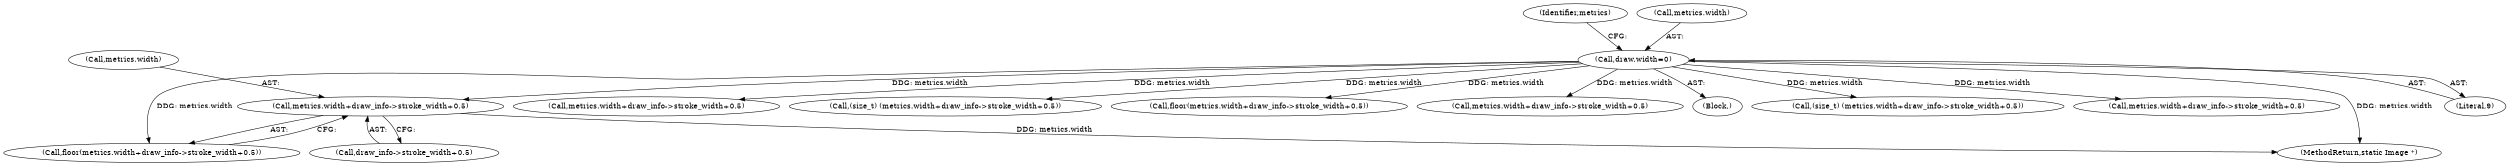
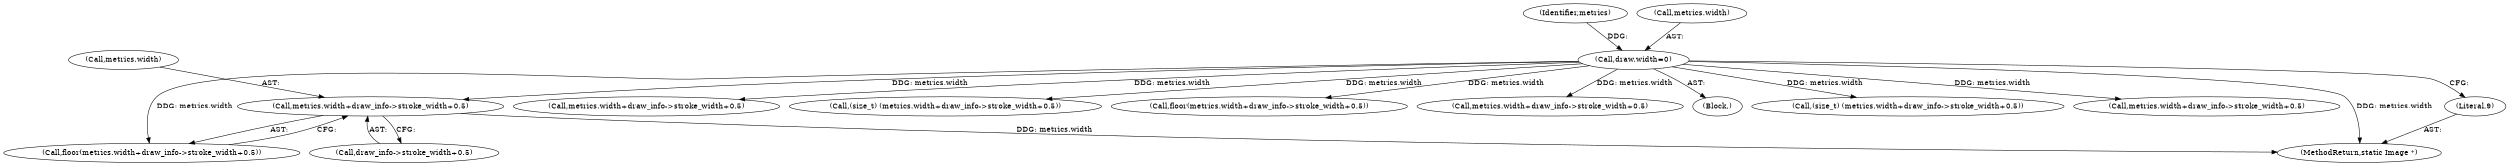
edge "(Identifier,metrics)" -> "(Call,draw.width=0)": label "CFG: " -> "DDG: "
edge "(Literal,9)" -> "(Call,draw.width=0)": now "(Literal,9)" -> "(MethodReturn,static Image *)"
edge "(Call,draw.width=0)" -> "(Literal,9)": label "AST: " -> "CFG: "
